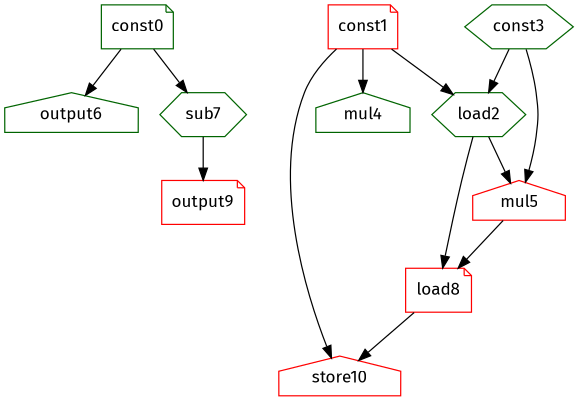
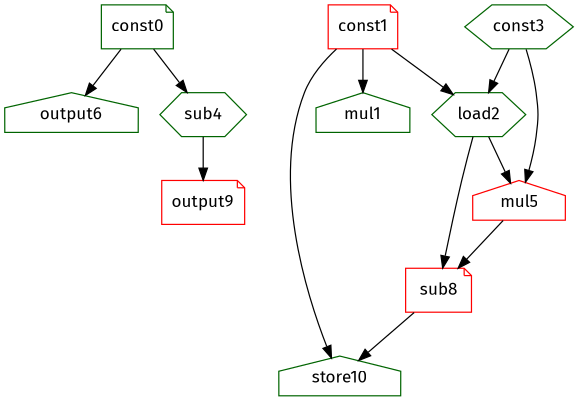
node "sub7": label "sub7" -> "sub4"
node "mul4": label "mul4" -> "mul1"
node "load8": label "load8" -> "sub8"
node "store10": color red -> darkgreen
